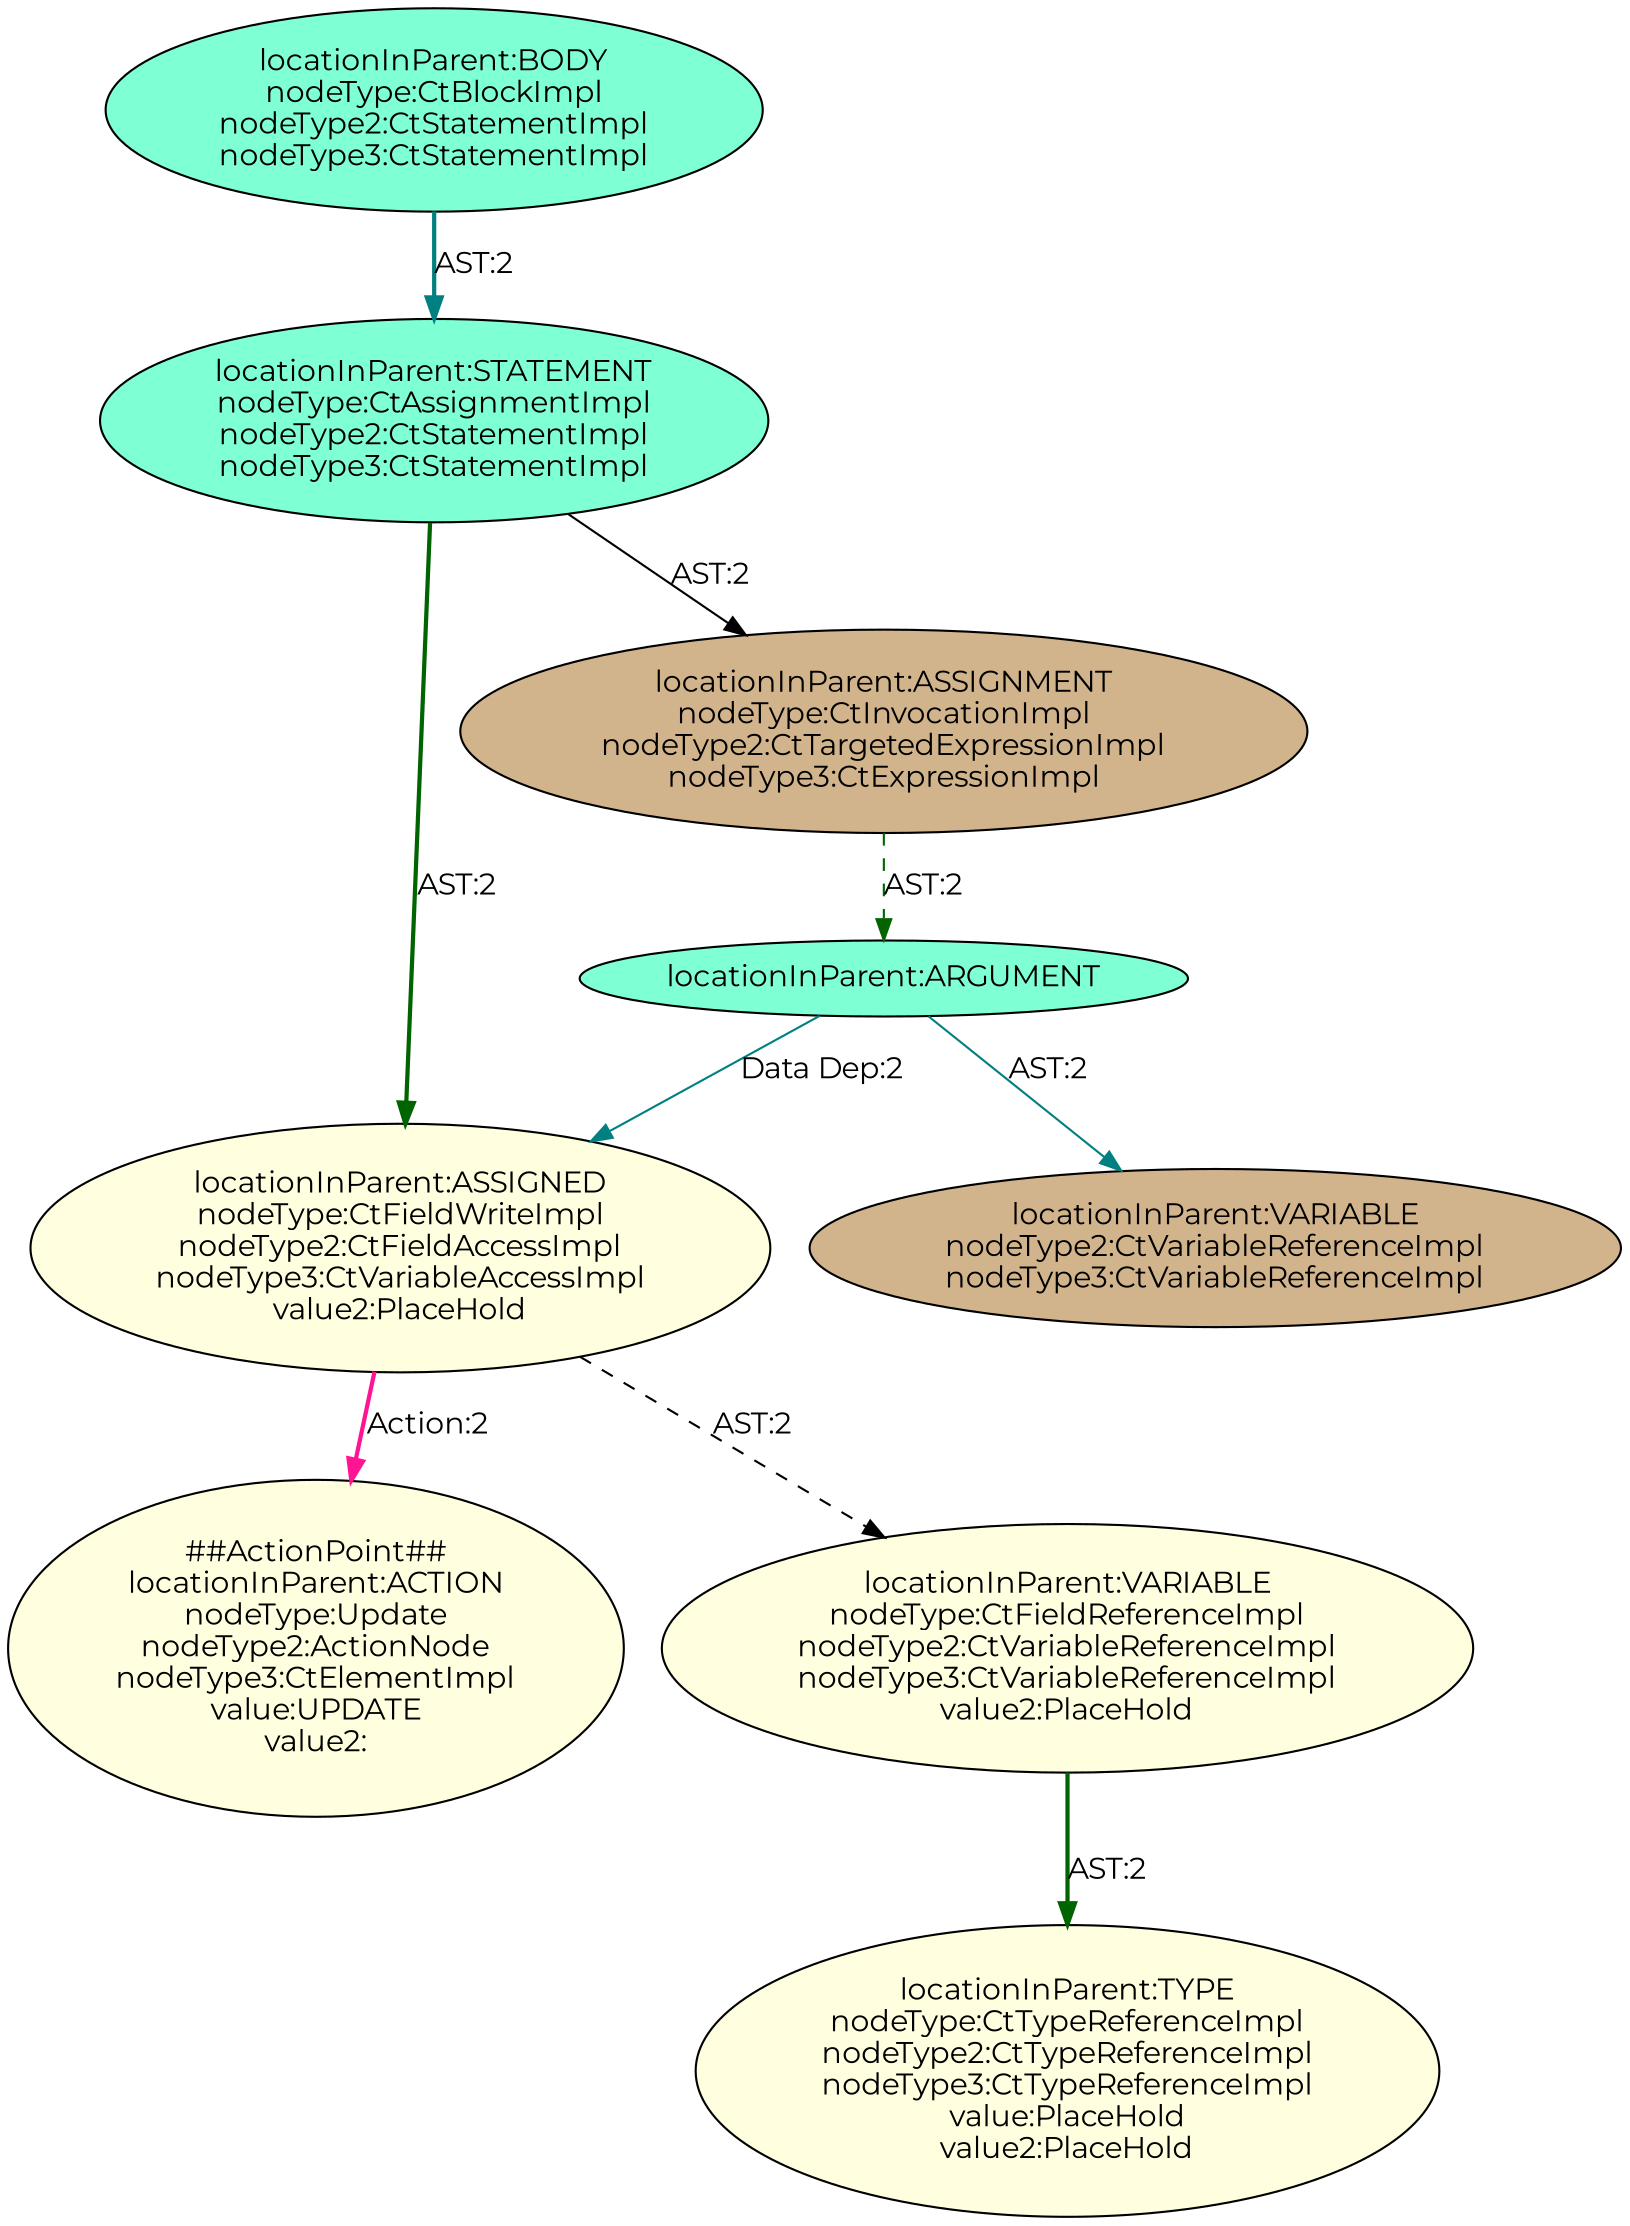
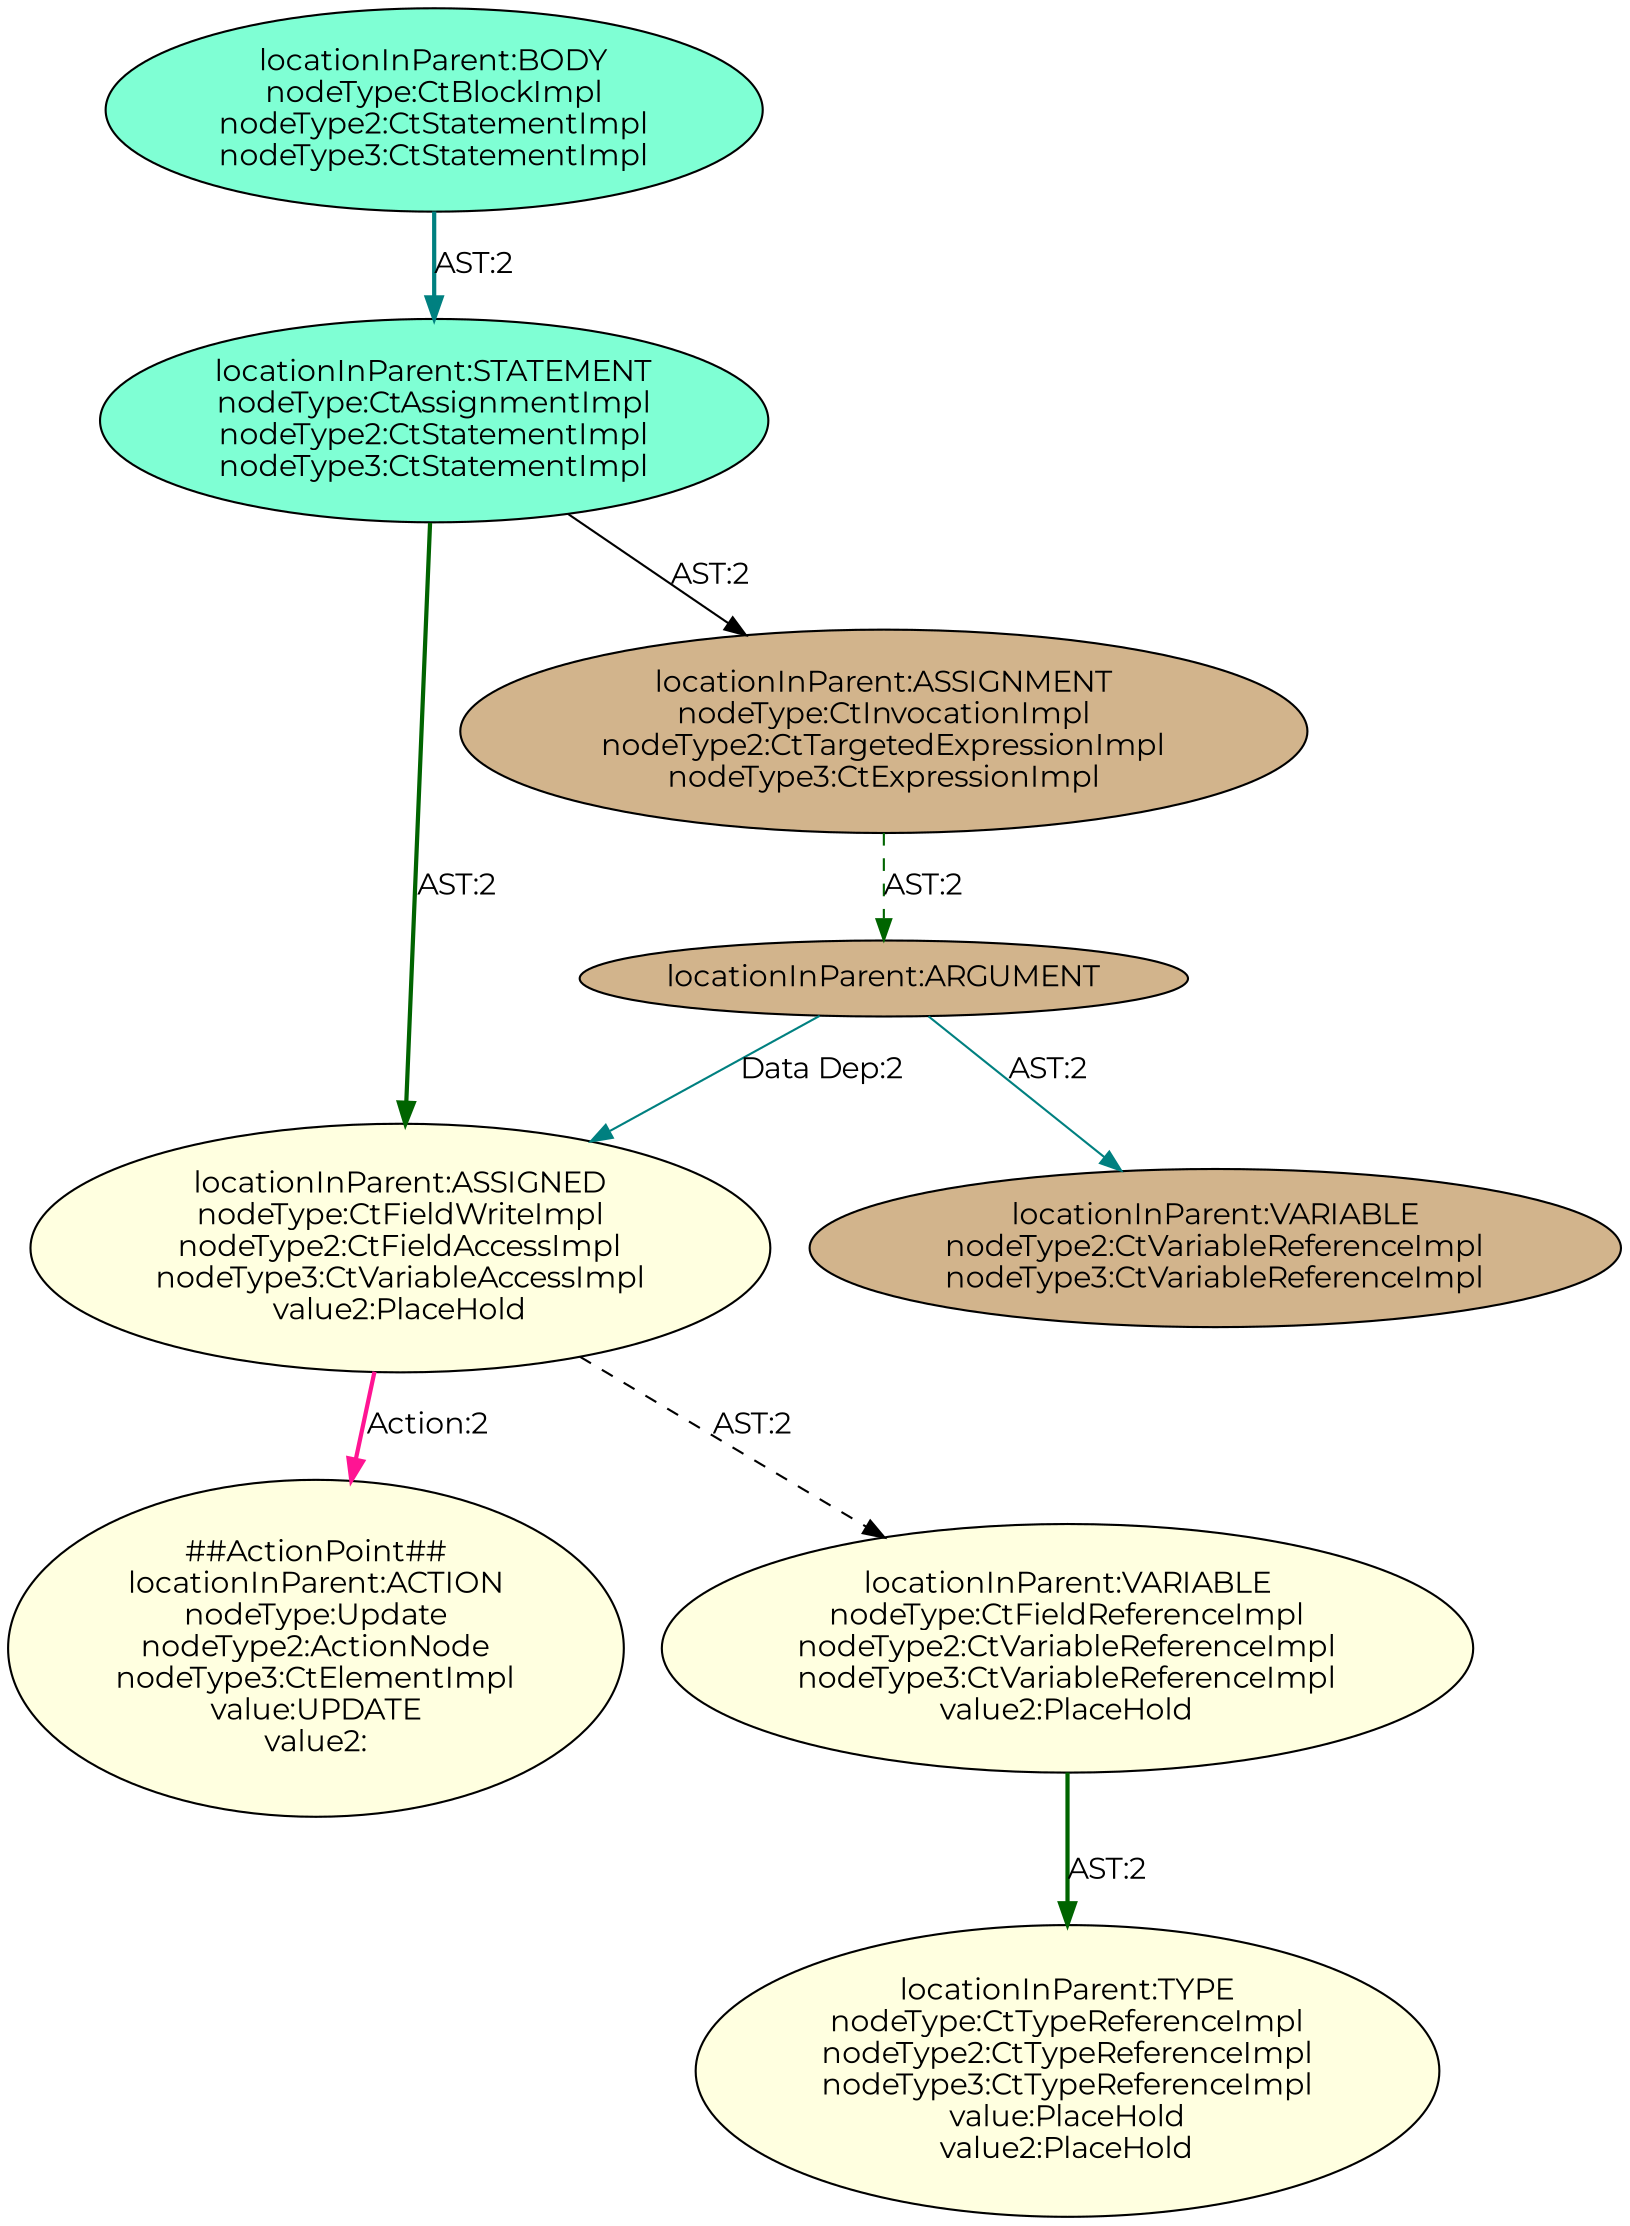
node "locationInParent:ARGUMENT": fillcolor aquamarine -> tan
